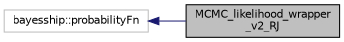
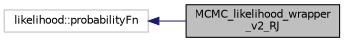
node "bayesship::probabilityFn": label "bayesship::probabilityFn" -> "likelihood::probabilityFn"
